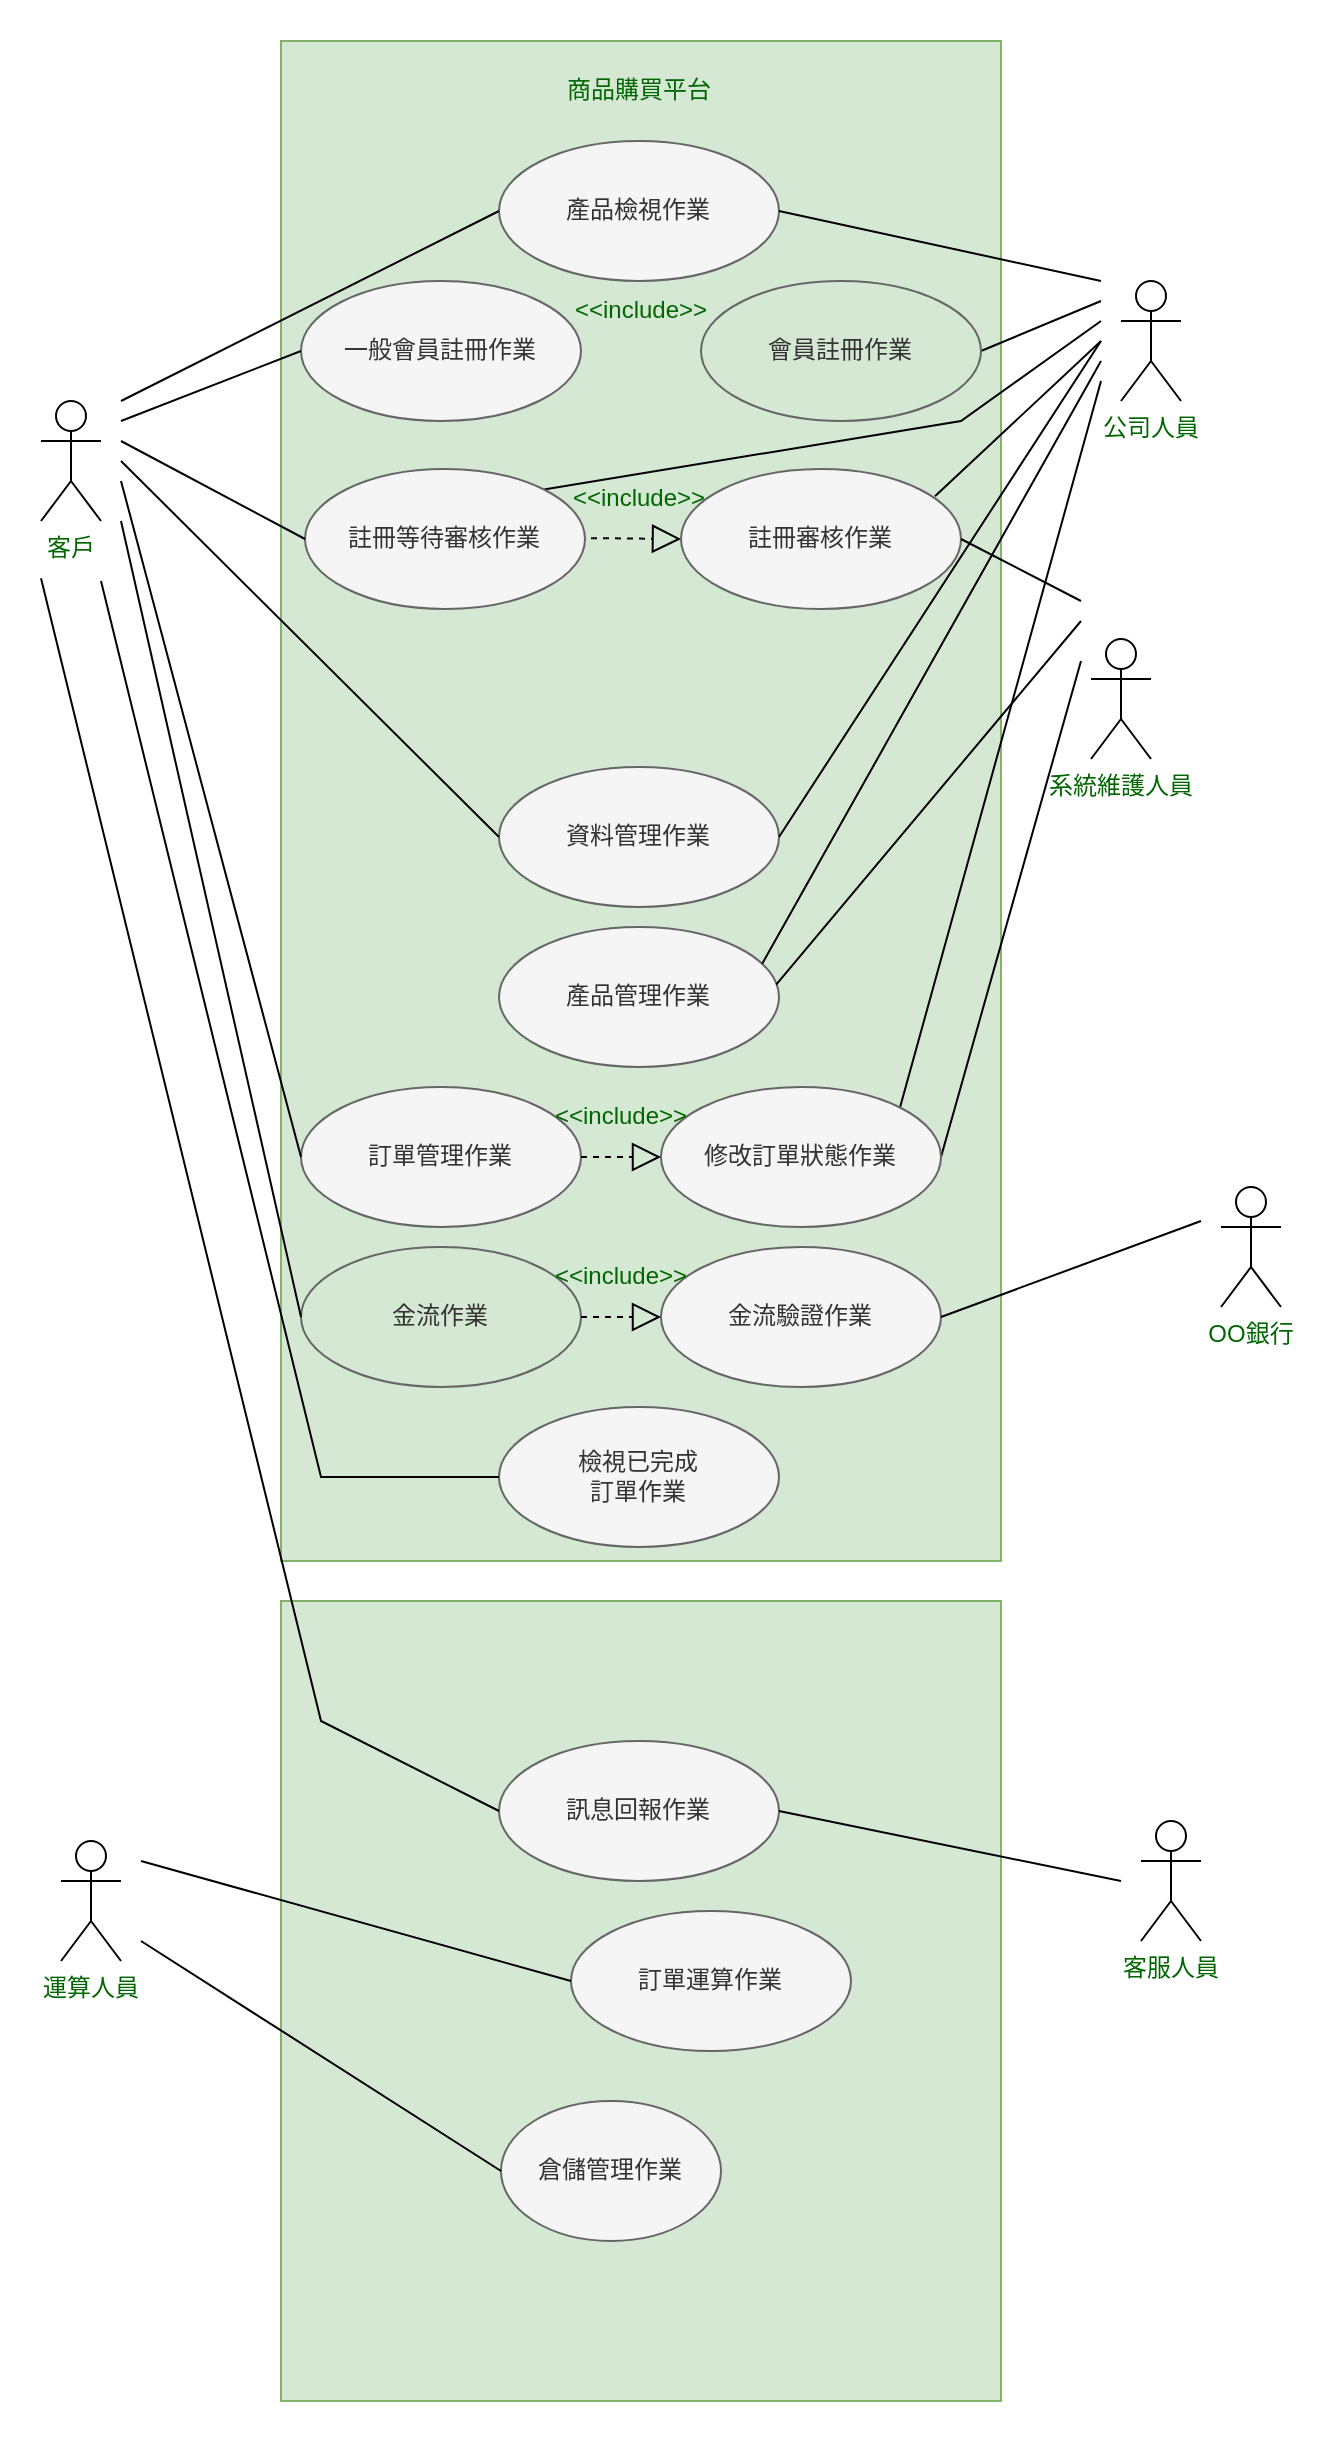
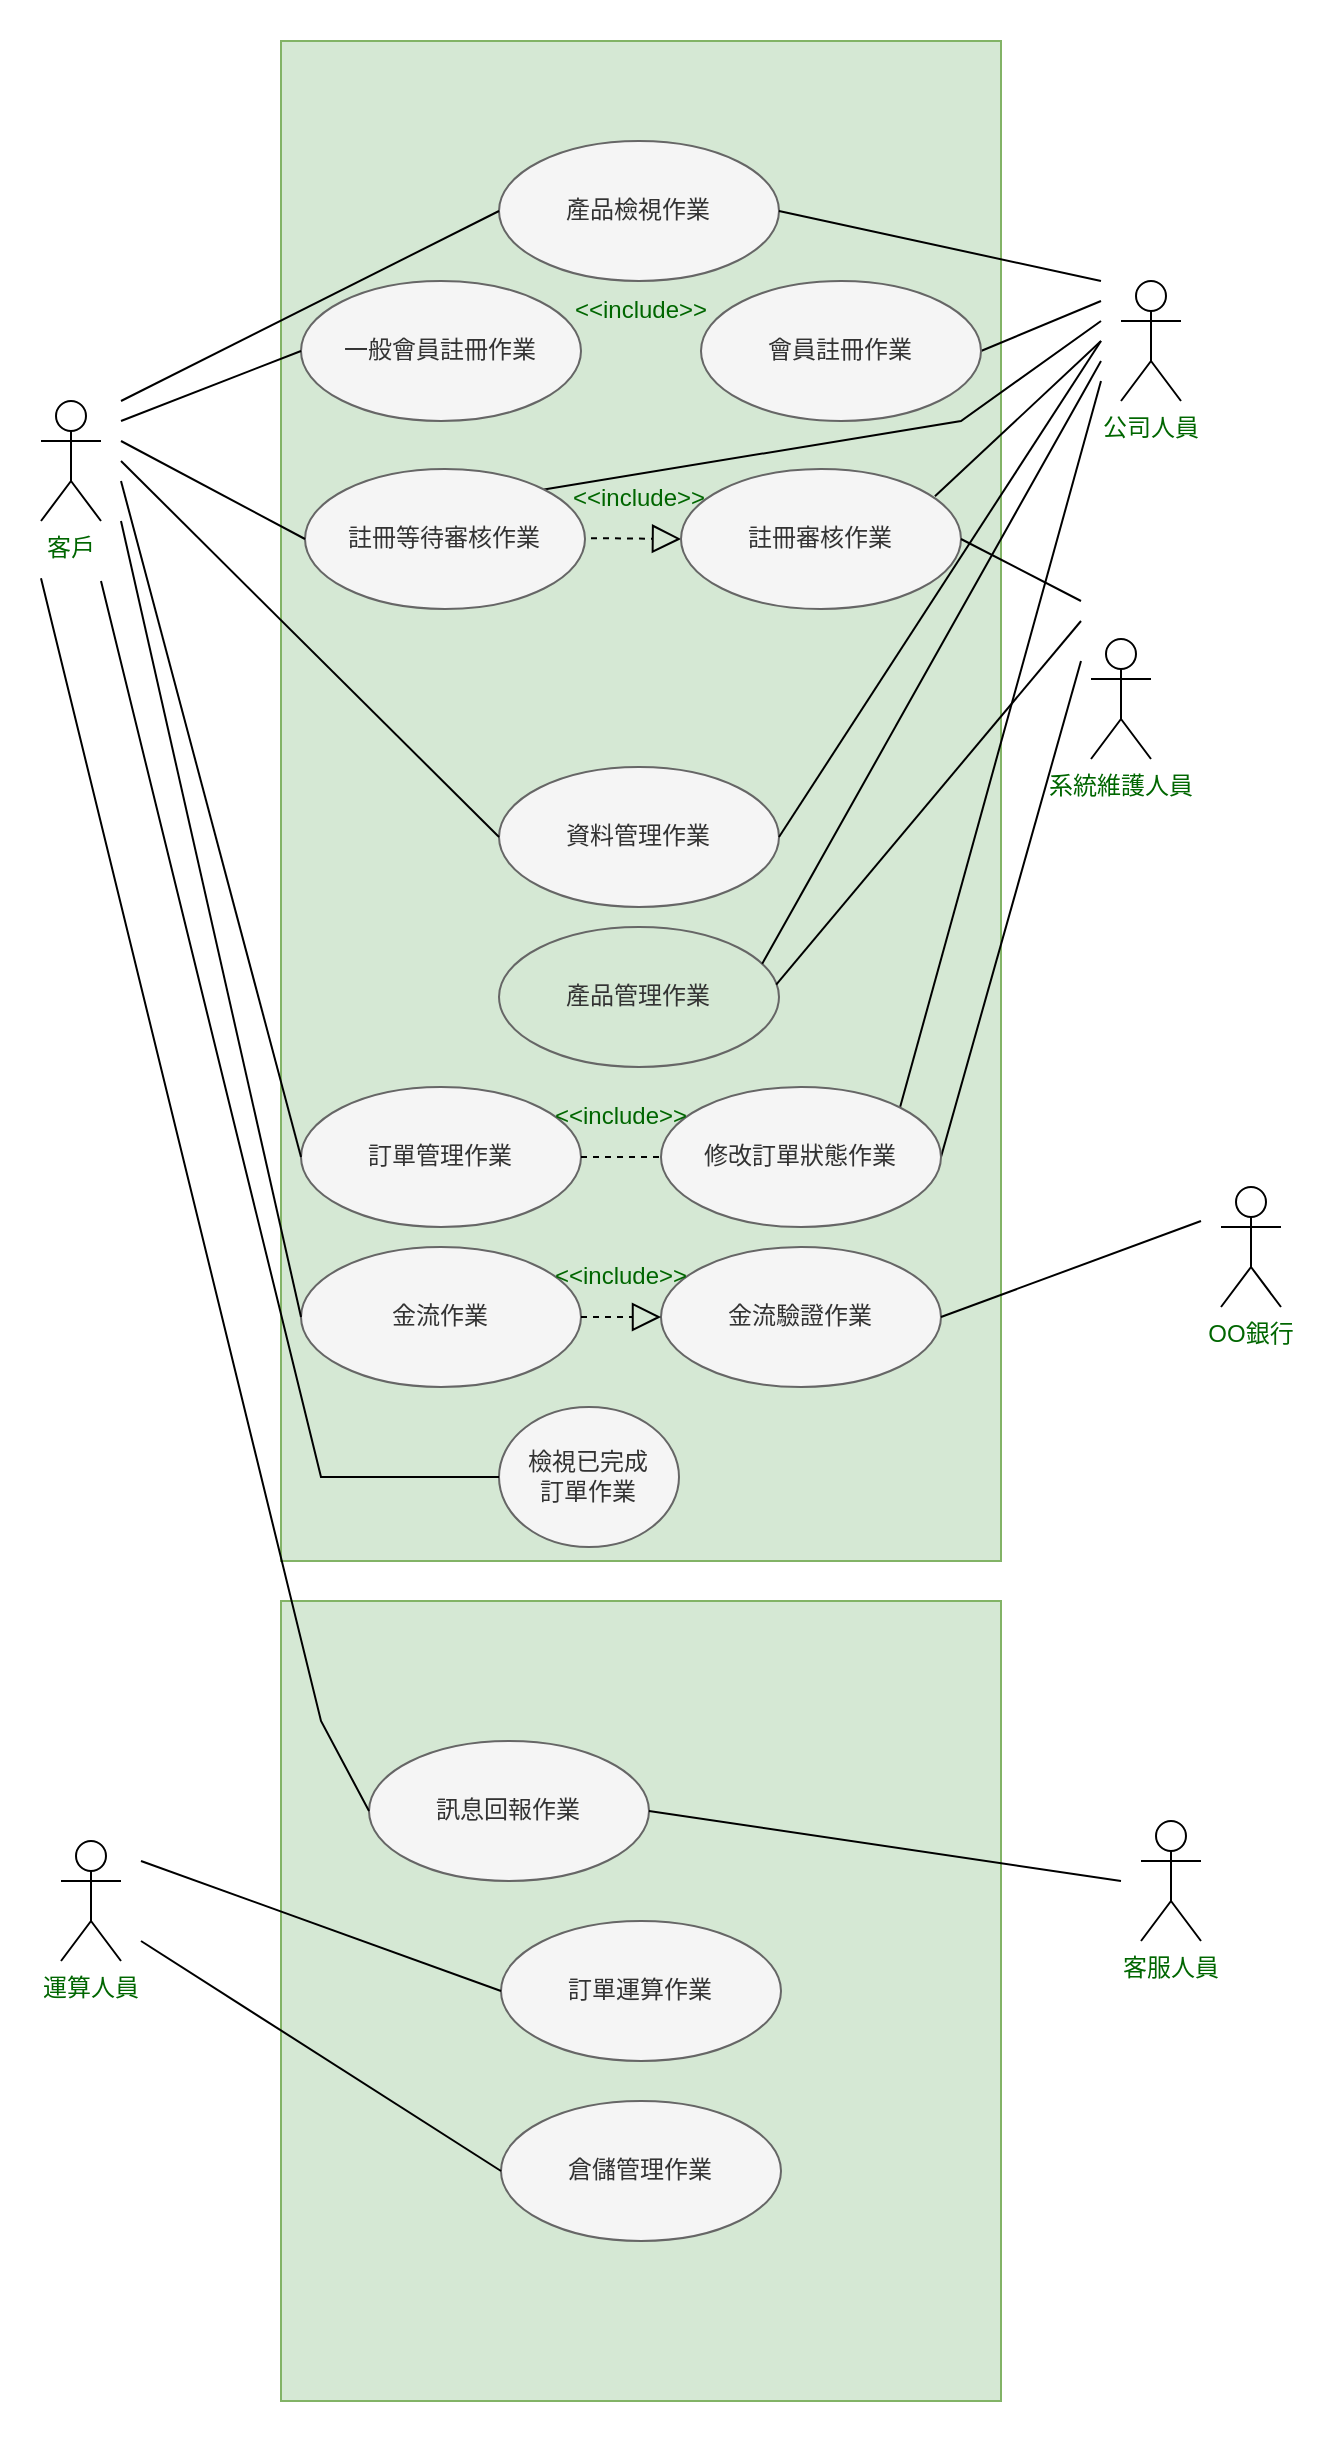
node "商品購買平台": removed
node "會員註冊作業": fillcolor #d5e8d4 -> #f5f5f5
node "產品管理作業": fillcolor #f5f5f5 -> #d5e8d4
edge "訂單管理作業" -> "修改訂單狀態作業": arrowhead block -> none
node "金流作業": fillcolor #d5e8d4 -> #f5f5f5
node "檢視已完成 訂單作業": size 280x140 -> 180x140
node "訊息回報作業": moved (639, 1811) -> (509, 1811)
node "訂單運算作業": moved (711, 1981) -> (641, 1991)
node "倉儲管理作業": size 220x140 -> 280x140
